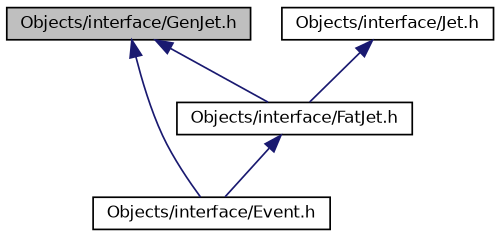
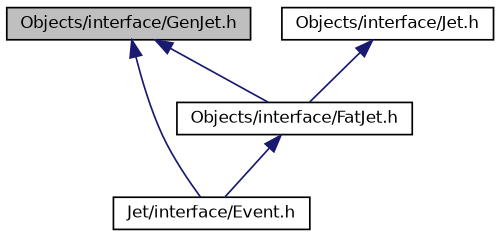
node "Objects/interface/Event.h": label "Objects/interface/Event.h" -> "Jet/interface/Event.h"
